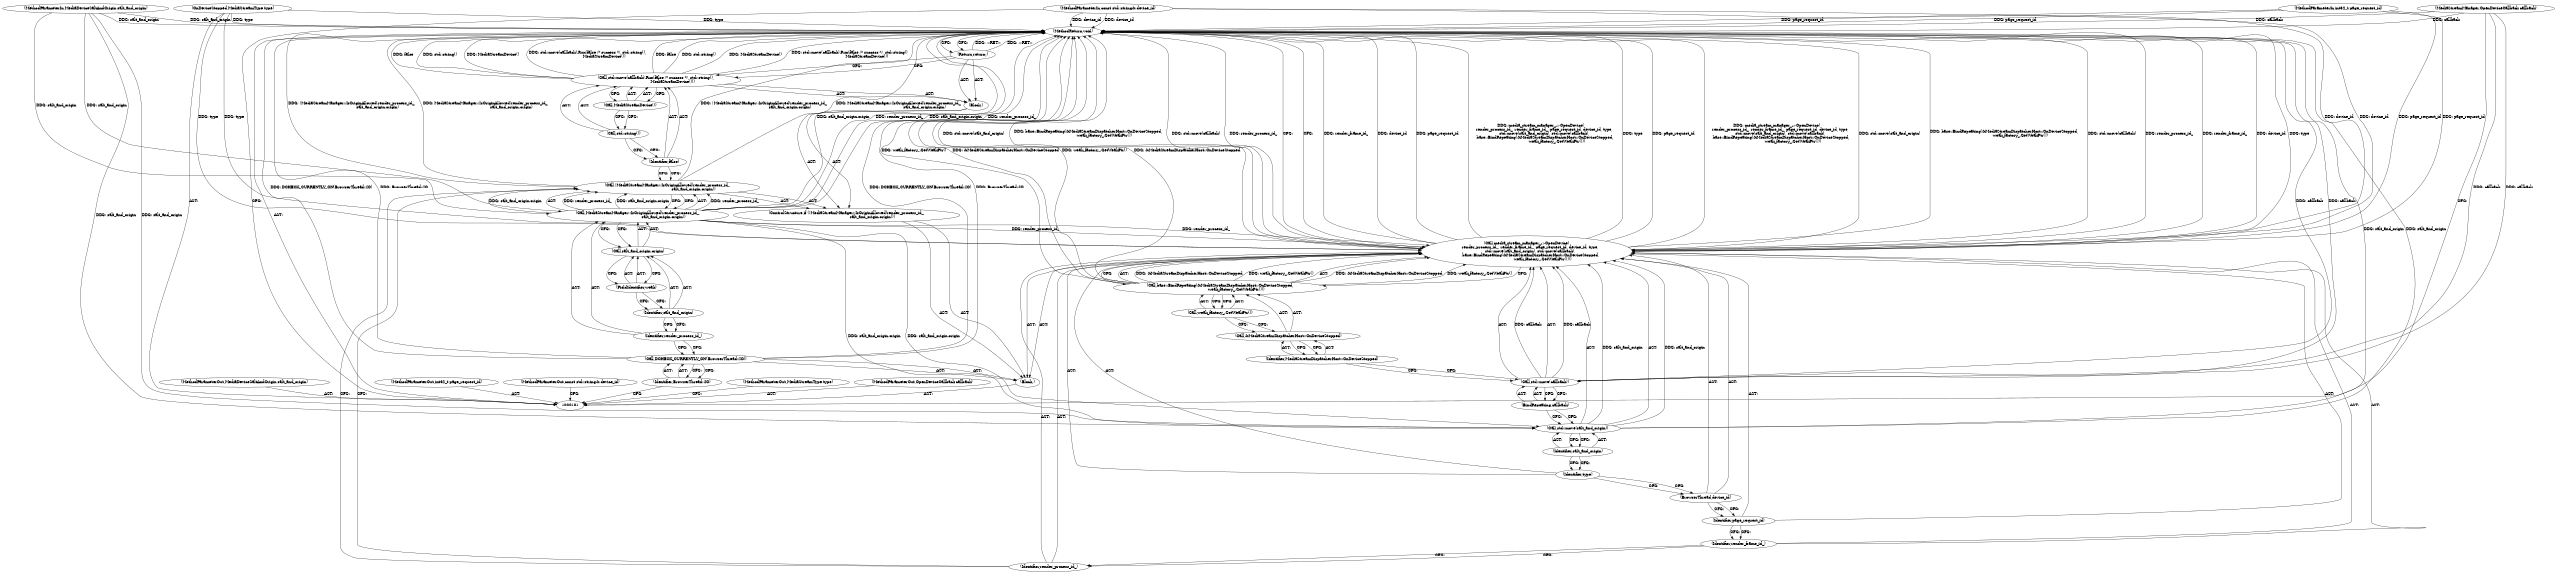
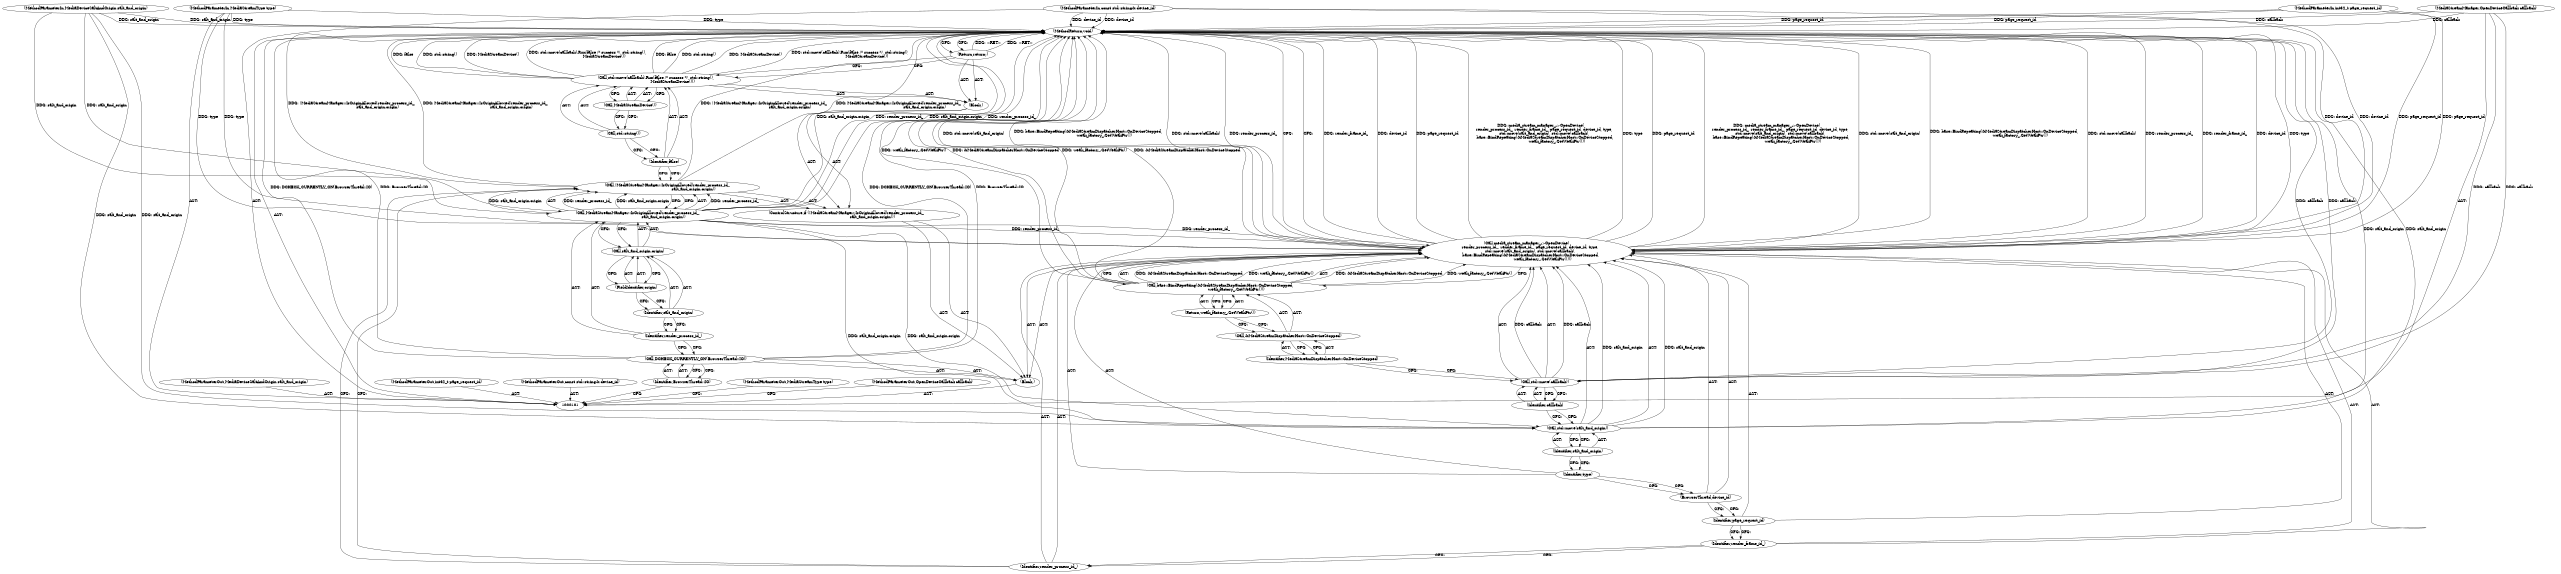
node "(OnDeviceStopped,MediaStreamType type)": label "(OnDeviceStopped,MediaStreamType type)" -> "(MethodParameterIn,MediaStreamType type)"
edge "(MethodParameterIn,const std::string& device_id)" -> "1000101": label "CFG: " -> "AST: "
edge "(MediaStreamManager,OpenDeviceCallback callback)" -> "1000101": label "CFG: " -> "AST: "
node "(FieldIdentifier,weak)": label "(FieldIdentifier,weak)" -> "(FieldIdentifier,origin)"
node "(Call,weak_factory_.GetWeakPtr())": label "(Call,weak_factory_.GetWeakPtr())" -> "(Return,weak_factory_.GetWeakPtr())"
edge "(MethodParameterOut,const std::string& device_id)" -> "1000101": label "CFG: " -> "AST: "
edge "(MethodParameterOut,OpenDeviceCallback callback)" -> "1000101": label "AST: " -> "CFG: "
node "(BindRepeating,callback)": label "(BindRepeating,callback)" -> "(Identifier,callback)"
